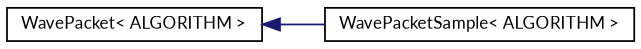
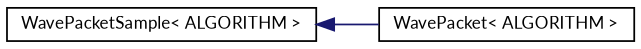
edge "WavePacketSample< ALGORITHM >" -> "WavePacket< ALGORITHM >": reversed
